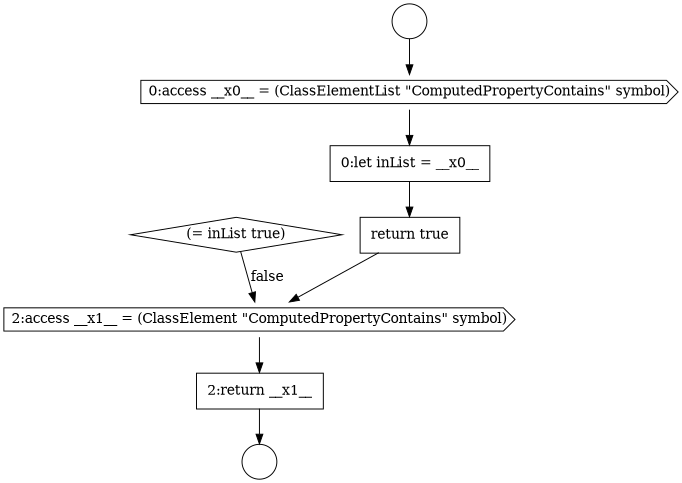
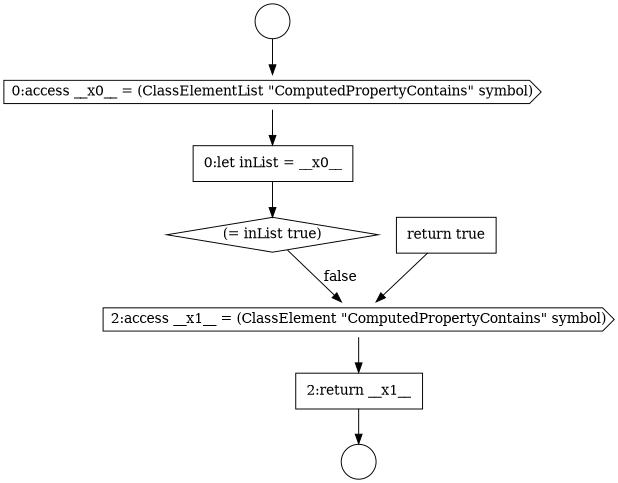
edge "0:let inList = __x0__" -> "return true": now "0:let inList = __x0__" -> "(= inList true)"
